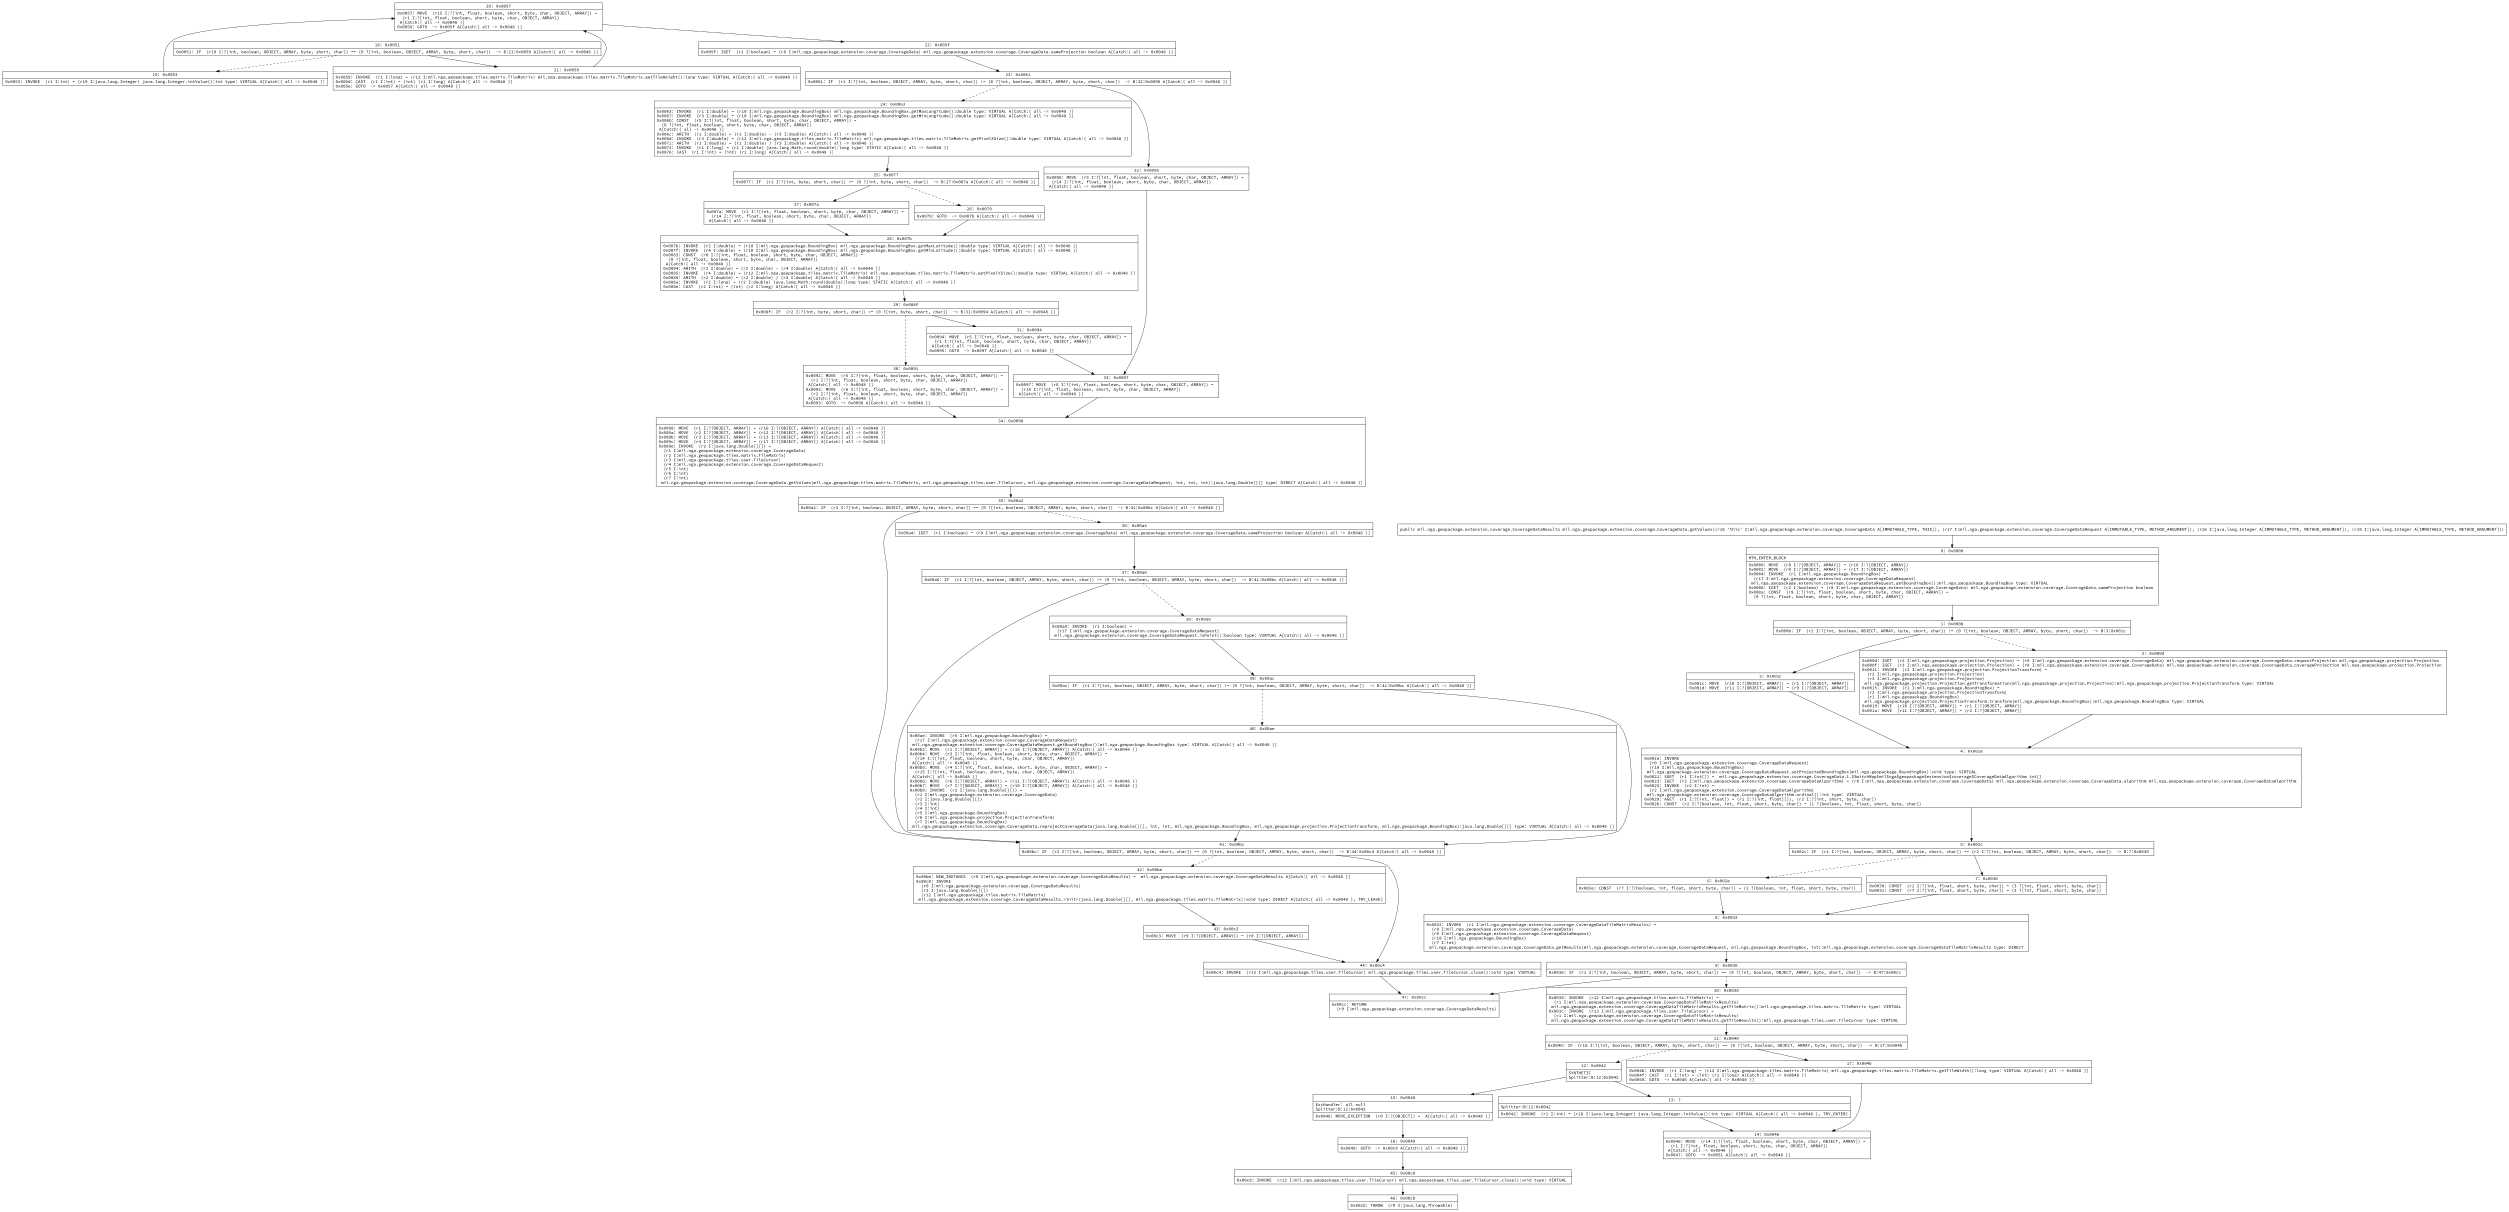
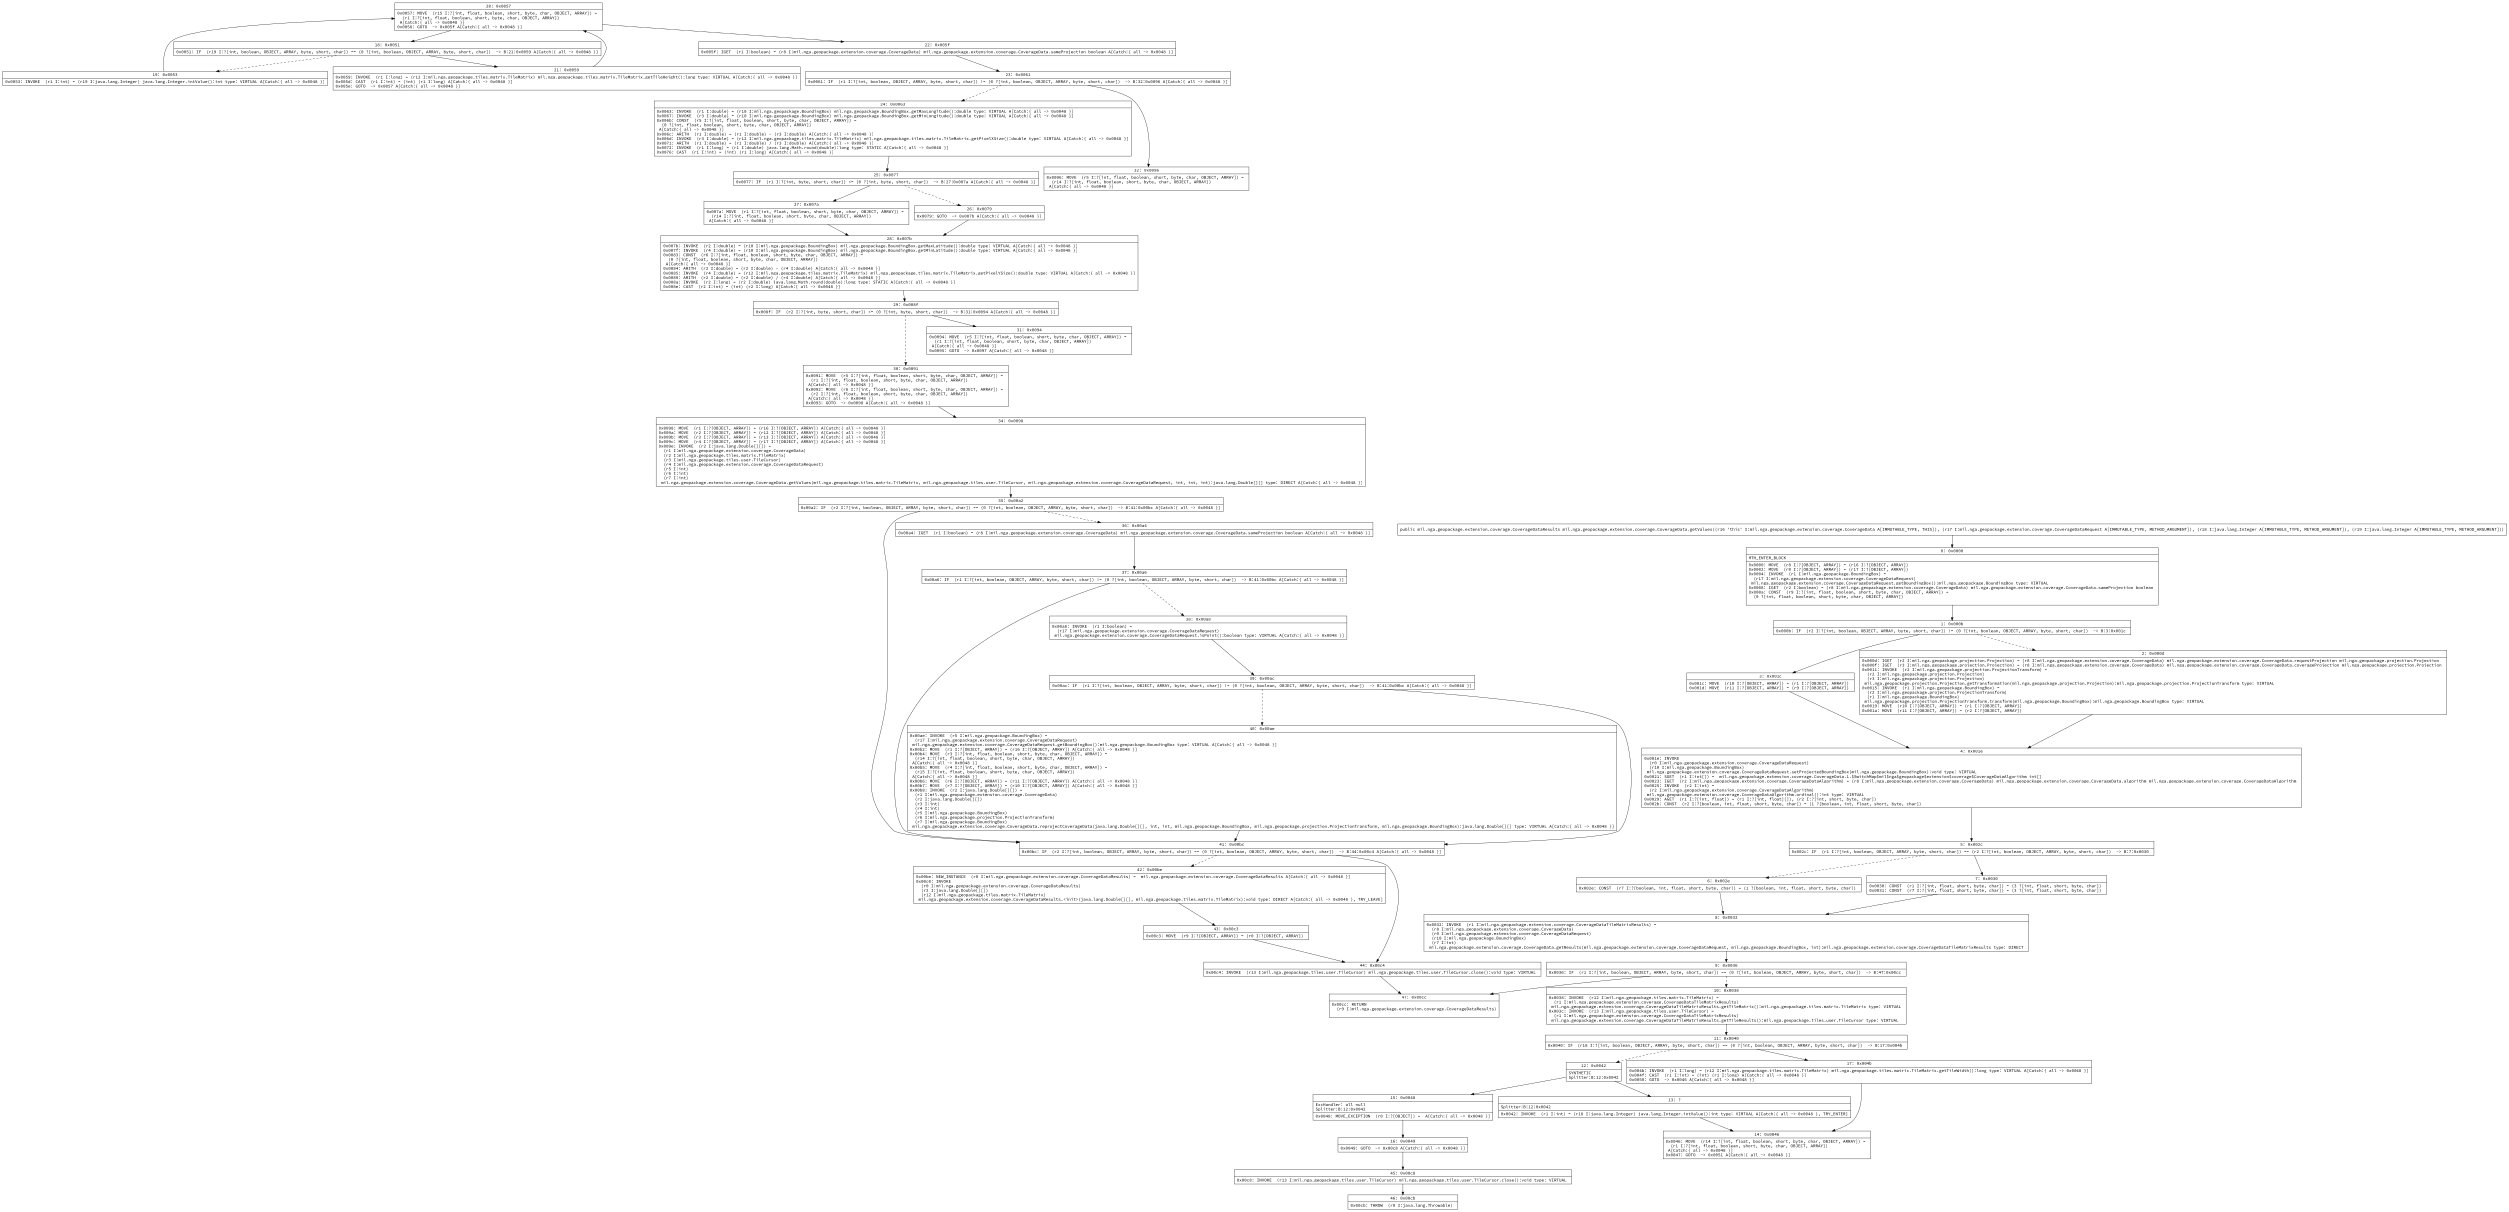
node "33: 0x0097": removed
